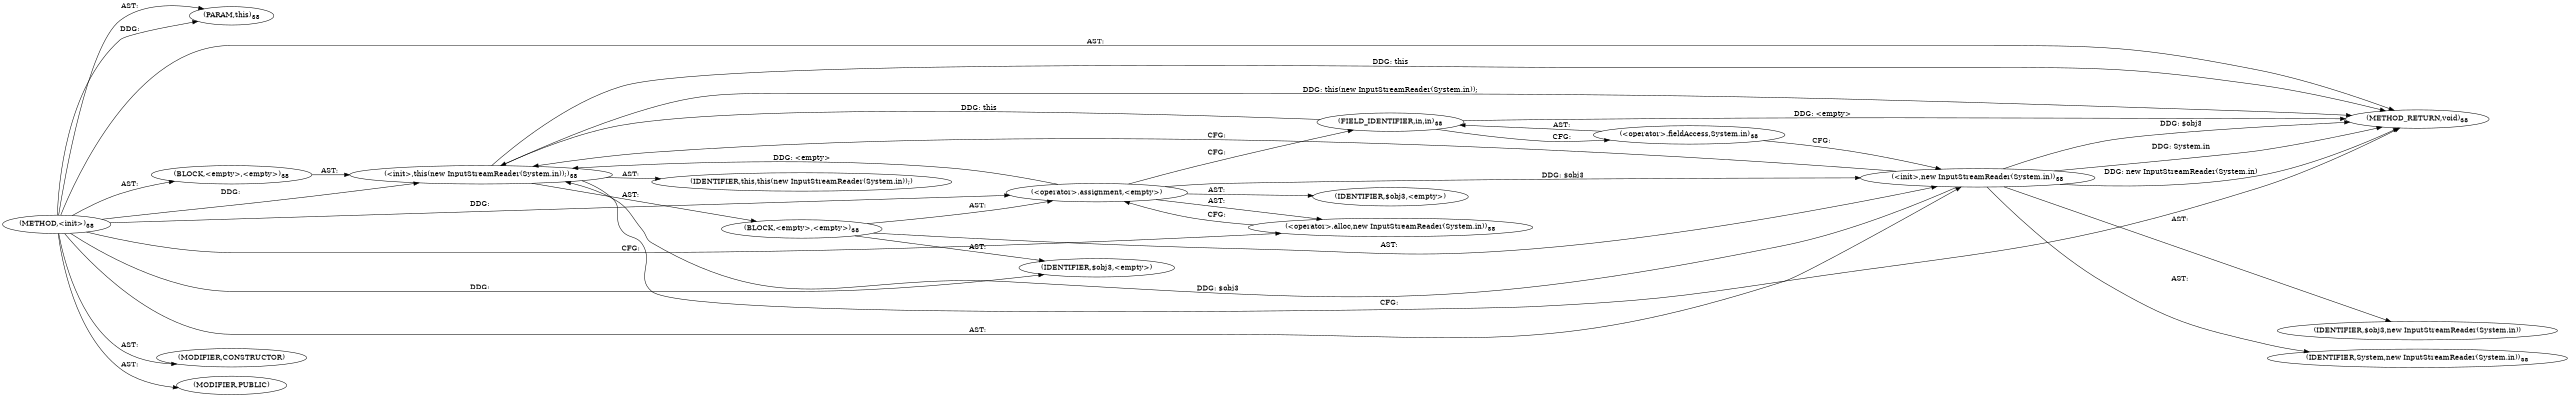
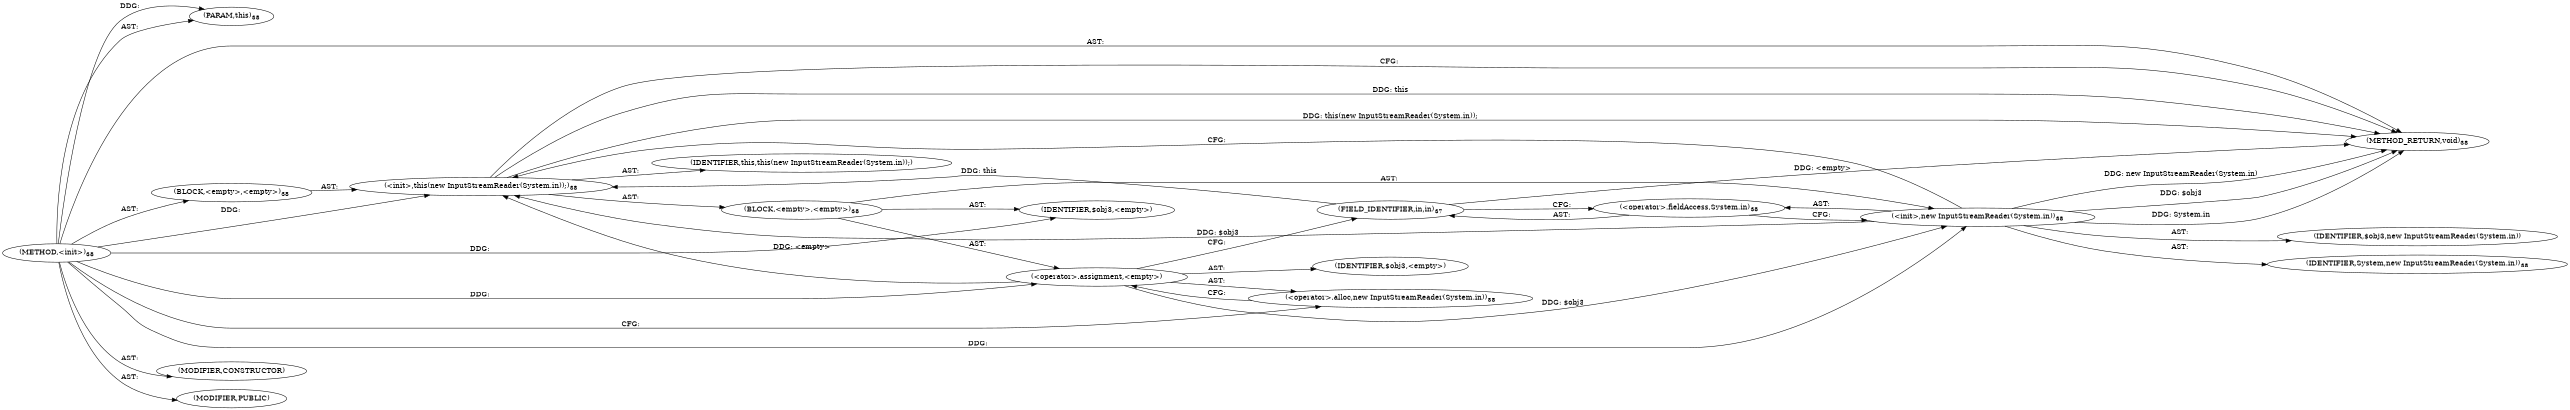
node "(FIELD_IDENTIFIER,in,in)": text "38" -> "37"
edge "(<init>,new InputStreamReader(System.in))" -> "(<operator>.fieldAccess,System.in)": added, label "AST:"
edge "(METHOD,<init>)" -> "(<init>,new InputStreamReader(System.in))": label "AST: " -> "DDG: "
